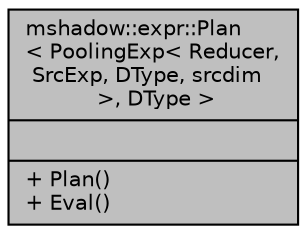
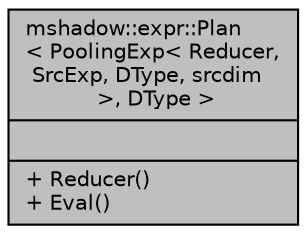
node "mshadow::expr::Plan": text "+ Plan()" -> "+ Reducer()"
